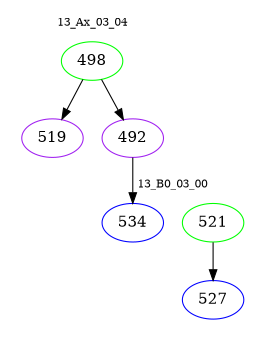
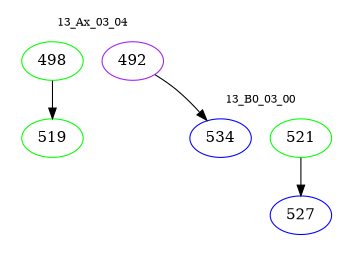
edge "498" -> "492": removed
node "519": color purple -> green
